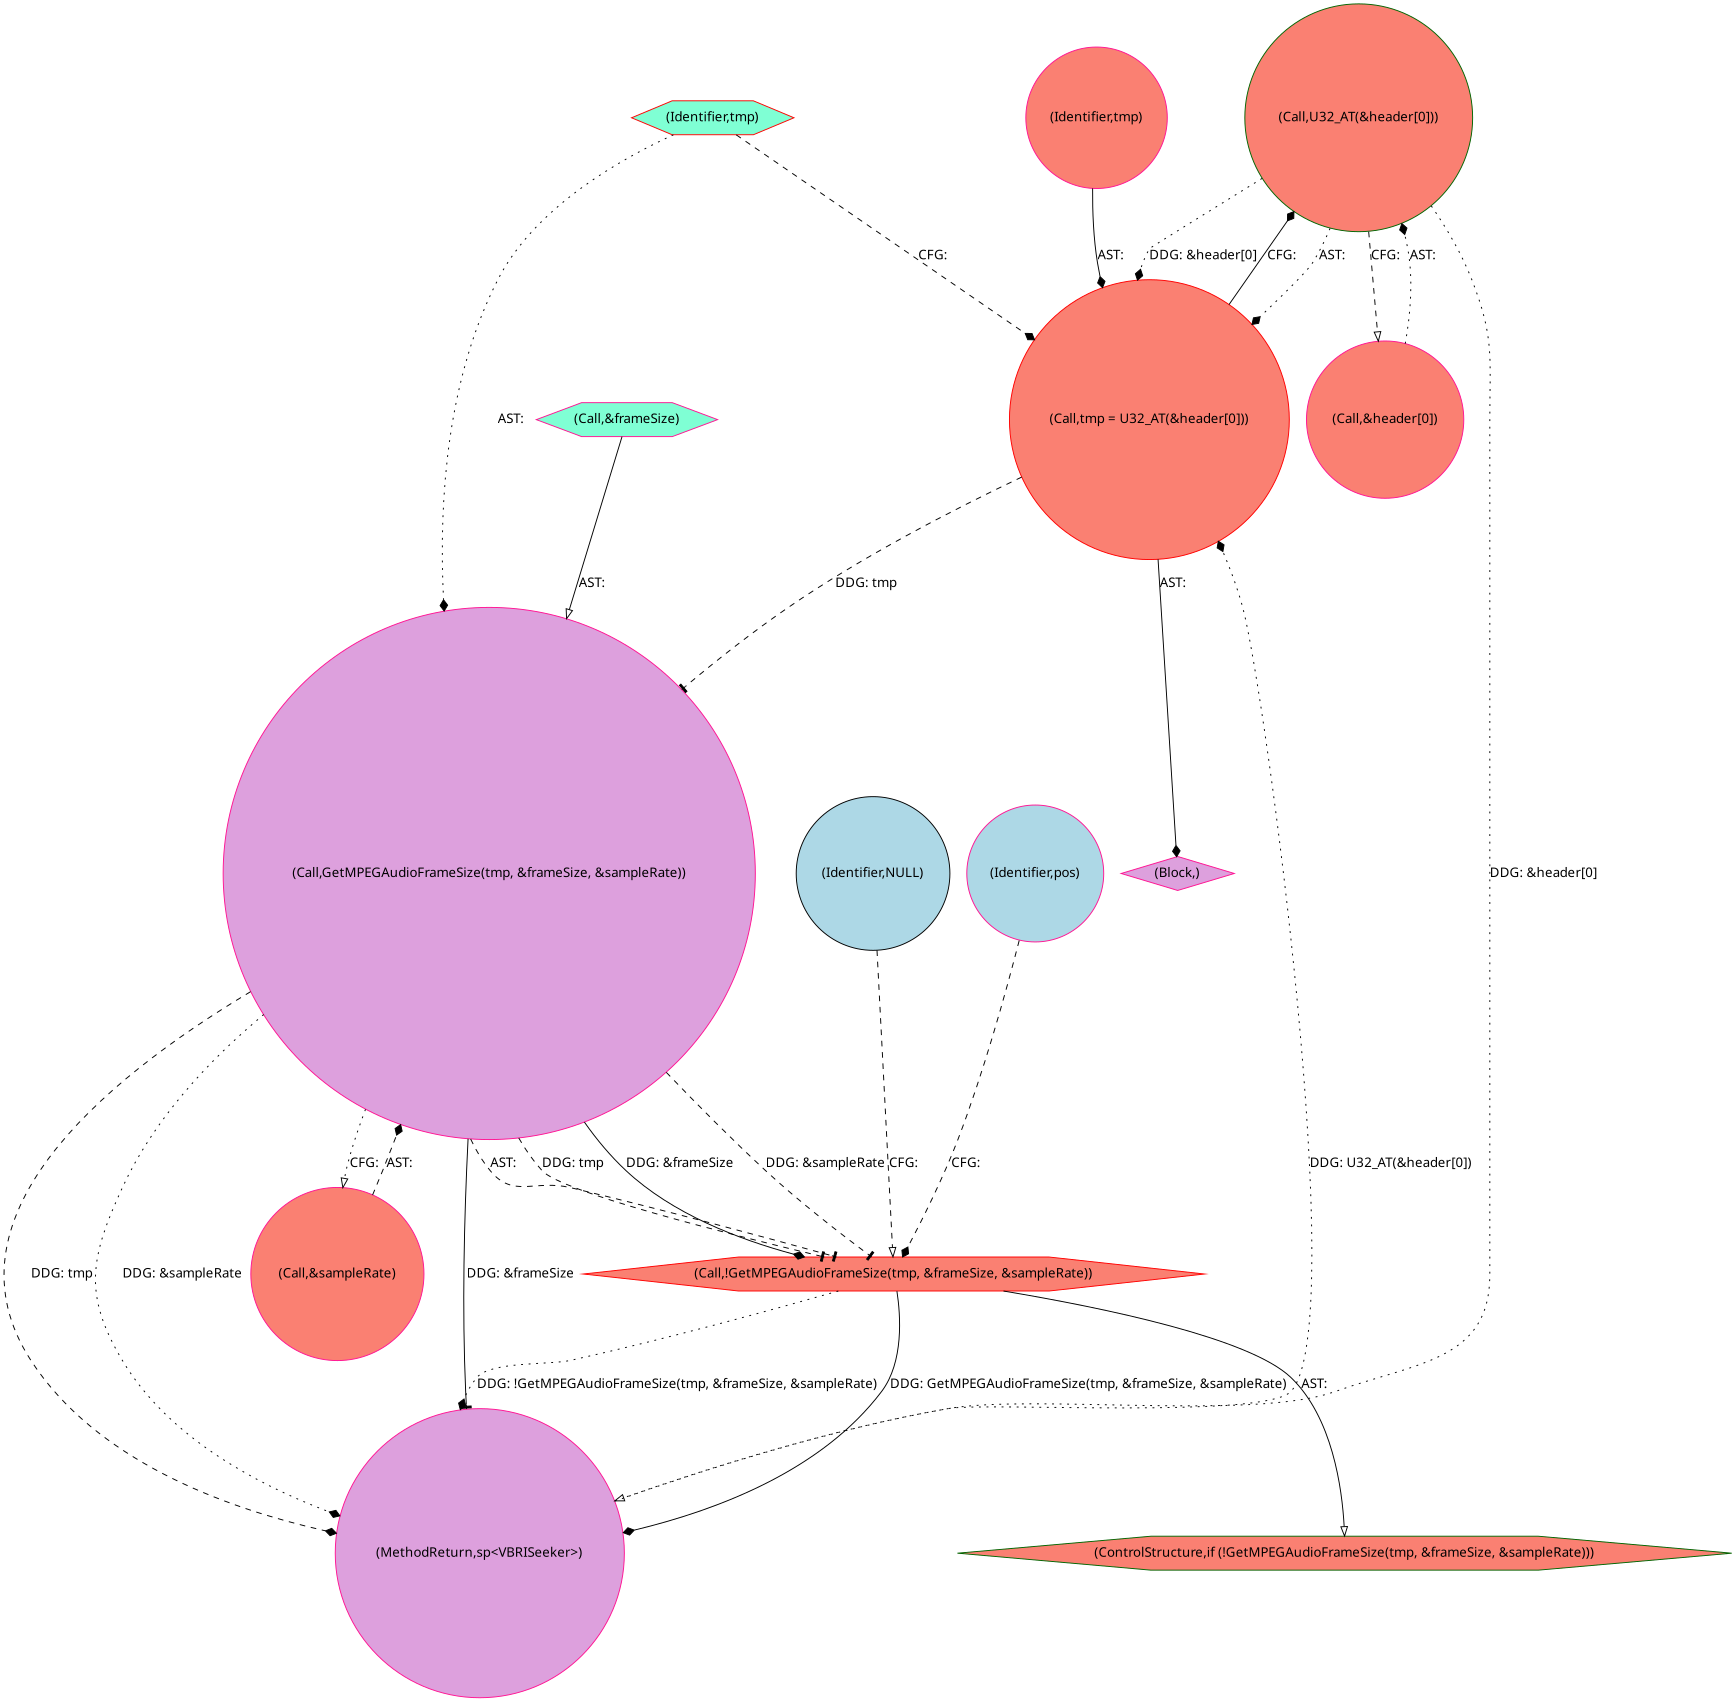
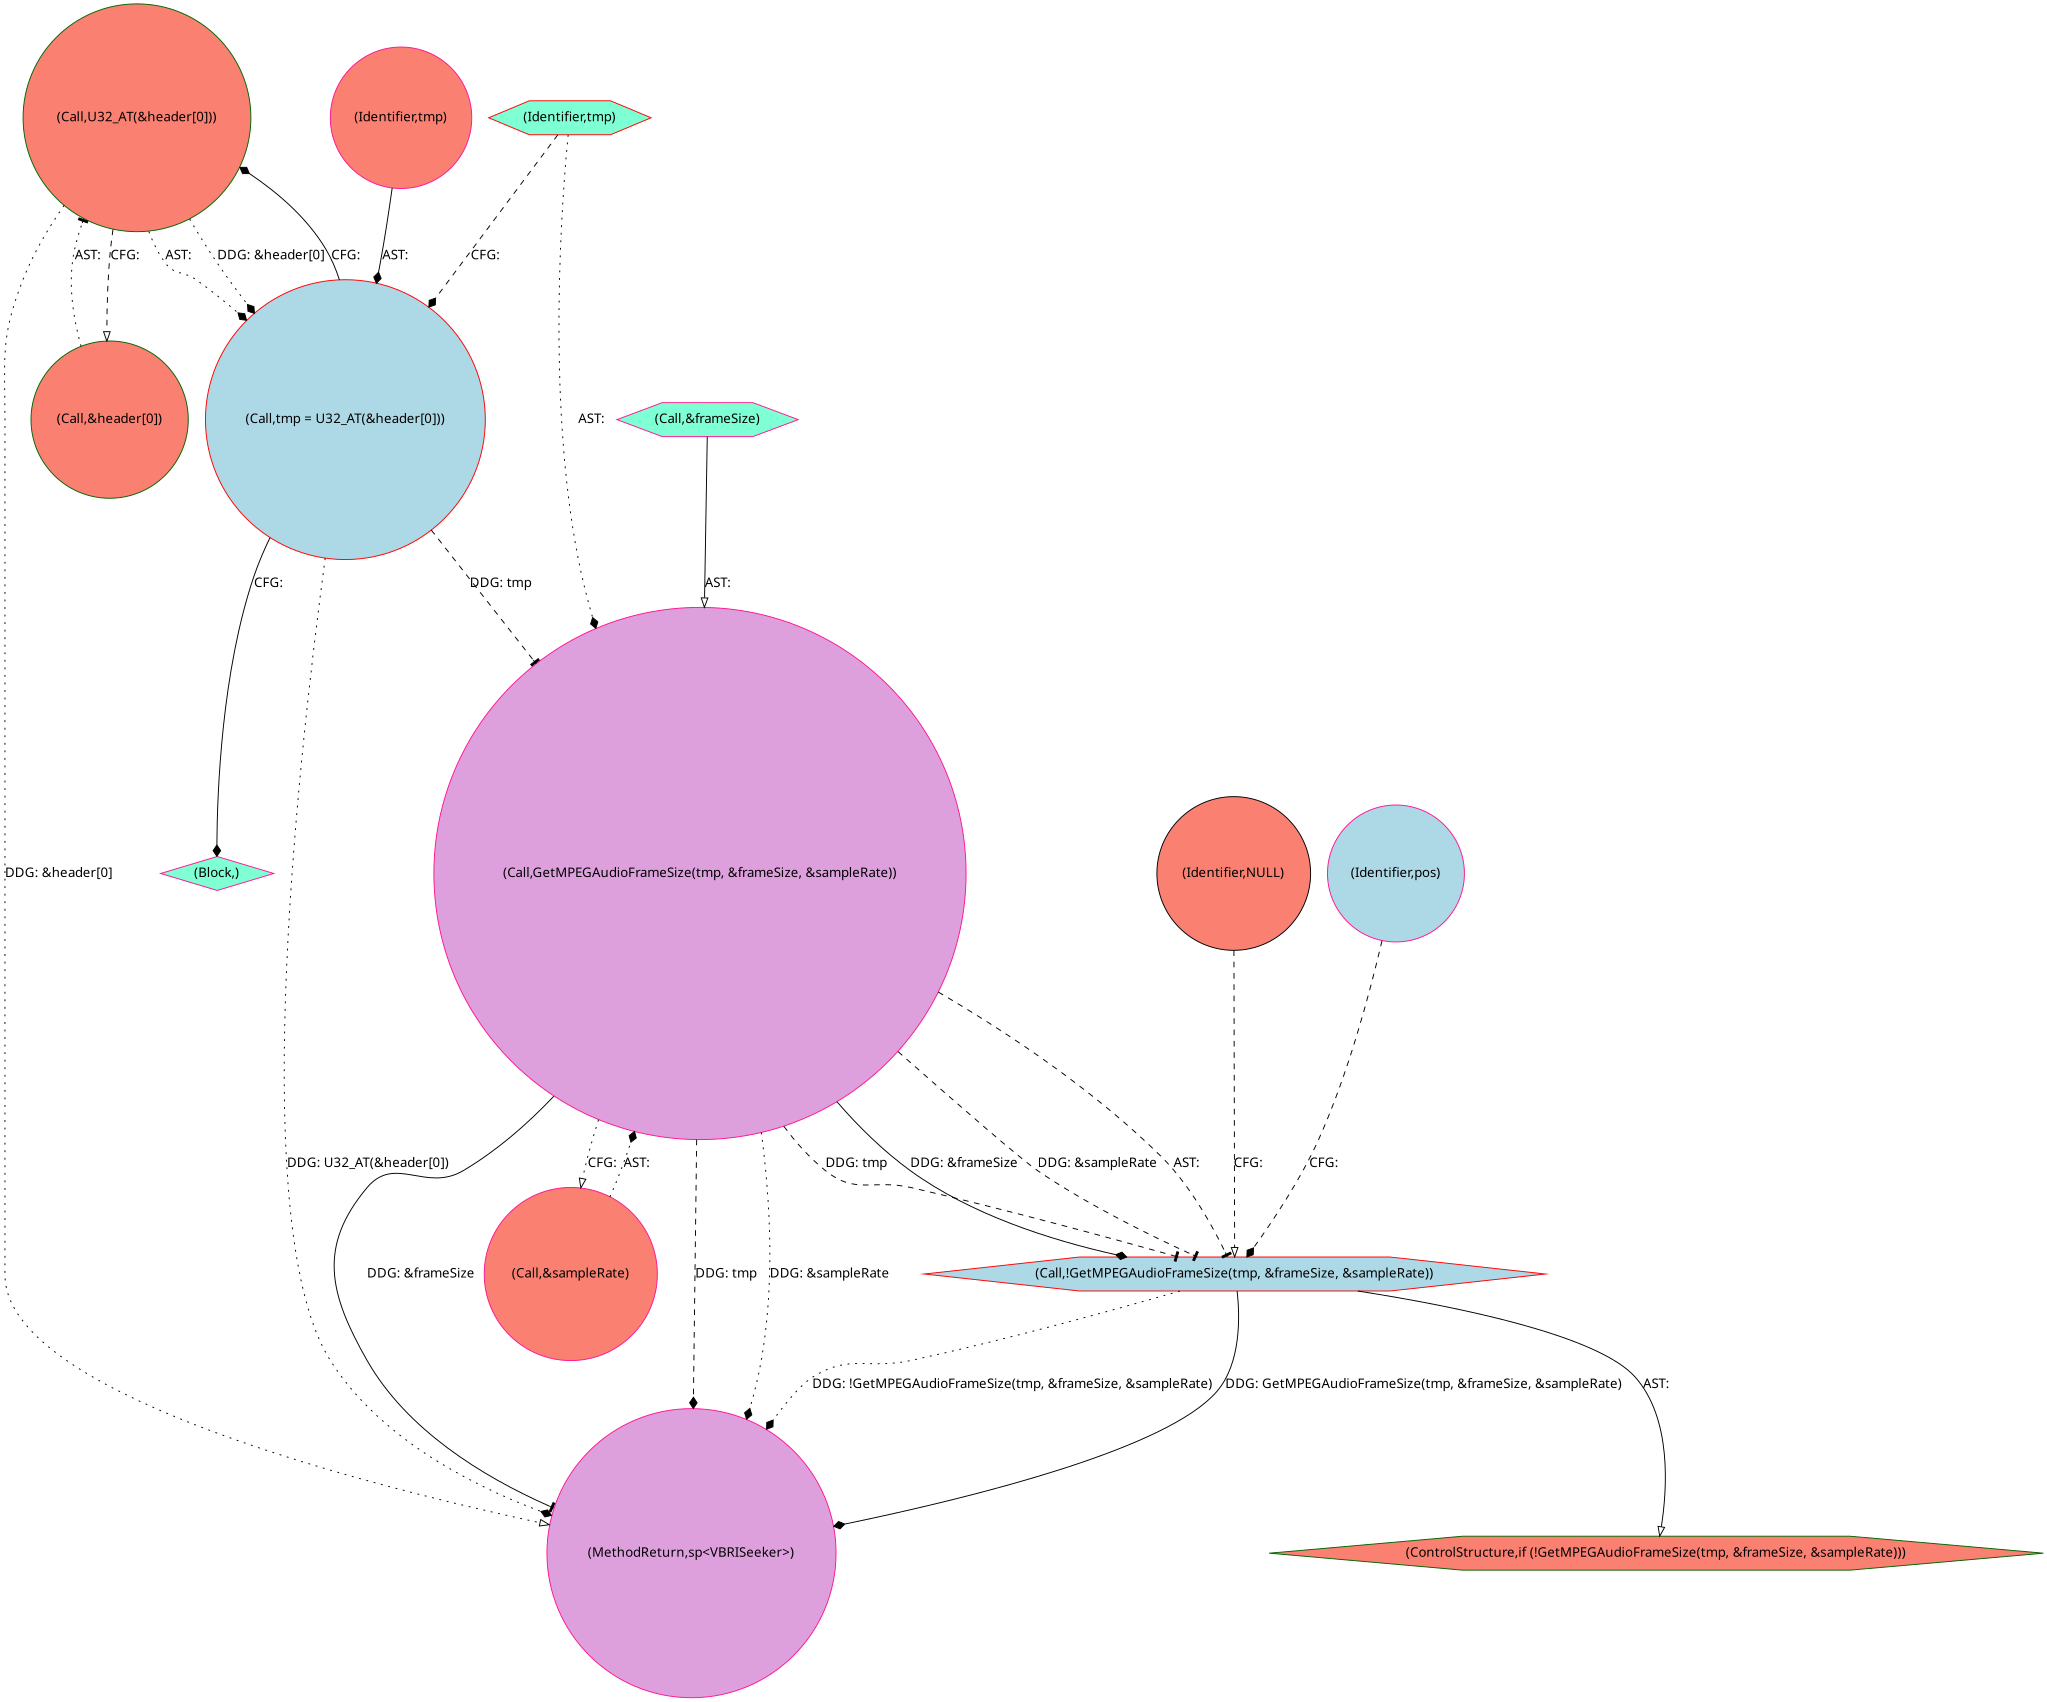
edge "(Call,&header[0])" -> "(Call,U32_AT(&header[0]))": arrowhead diamond -> tee
node "(Call,tmp = U32_AT(&header[0]))": fillcolor salmon -> lightblue
node "(Call,&header[0])": color deeppink -> darkgreen
edge "(Call,tmp = U32_AT(&header[0]))" -> "(Block,)": label "AST: " -> "CFG: "
node "(Identifier,NULL)": fillcolor lightblue -> salmon
node "(Block,)": fillcolor plum -> aquamarine
edge "(Call,&sampleRate)" -> "(Call,GetMPEGAudioFrameSize(tmp, &frameSize, &sampleRate))": style dashed -> dotted
node "(Call,!GetMPEGAudioFrameSize(tmp, &frameSize, &sampleRate))": fillcolor salmon -> lightblue
edge "(MethodReturn,sp<VBRISeeker>)" -> "(Call,tmp = U32_AT(&header[0]))": reversed
